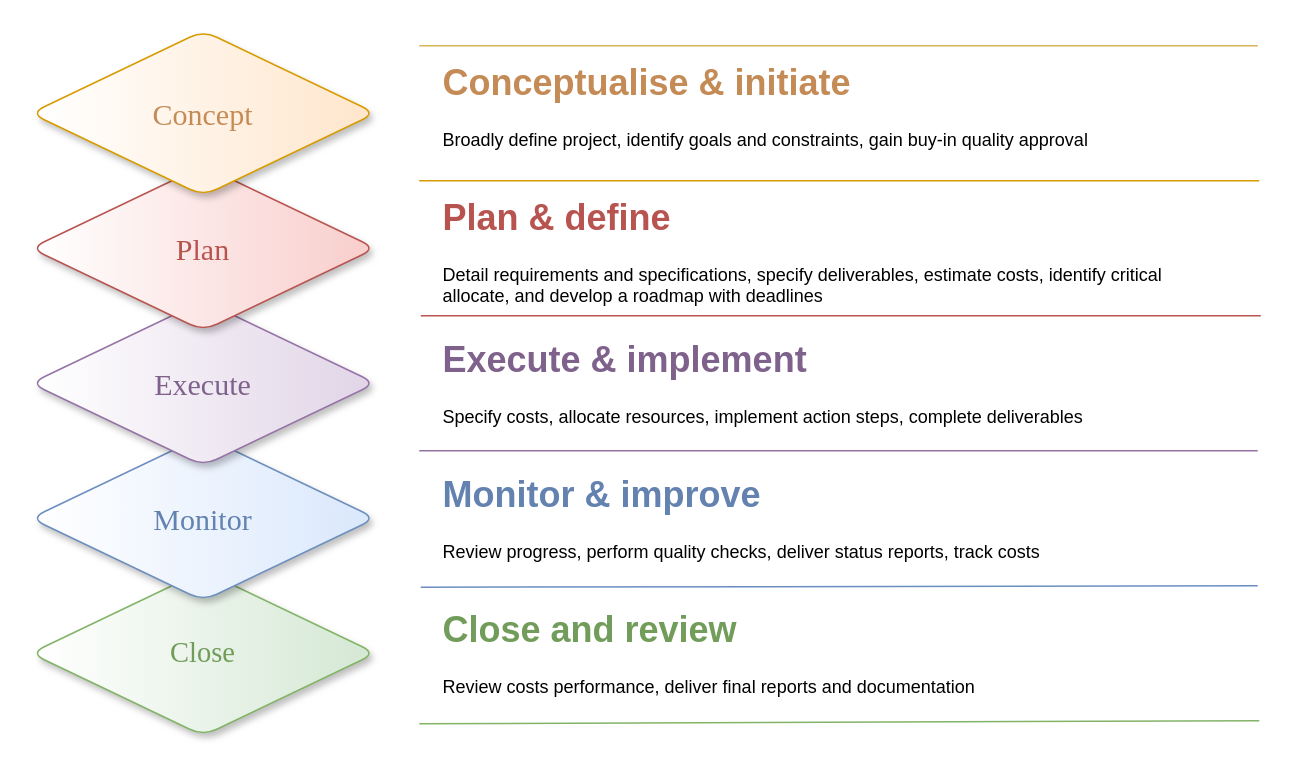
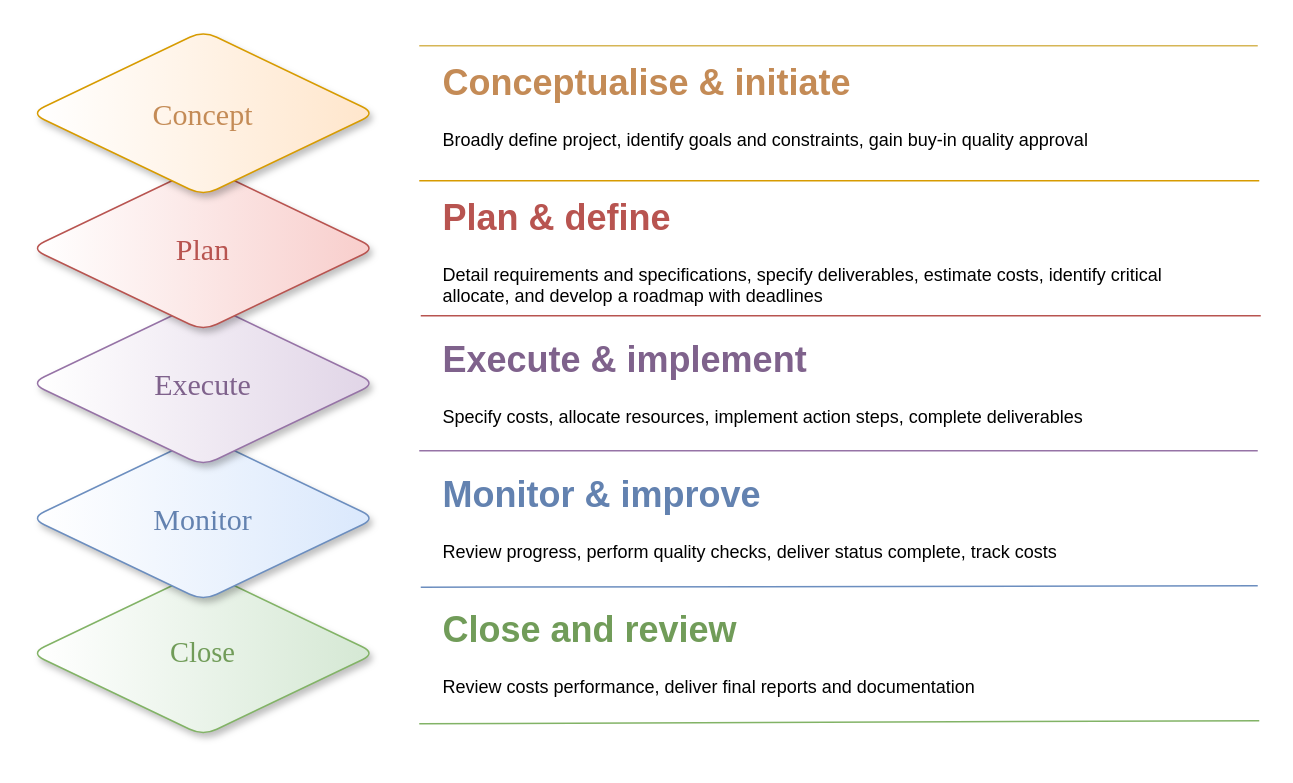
node "Monitor & improveReview progress, perform quality checks, deliver status reports, track costs": label "Monitor & improveReview progress, perform quality checks, deliver status reports, track costs" -> "Monitor & improveReview progress, perform quality checks, deliver status complete, track costs"
